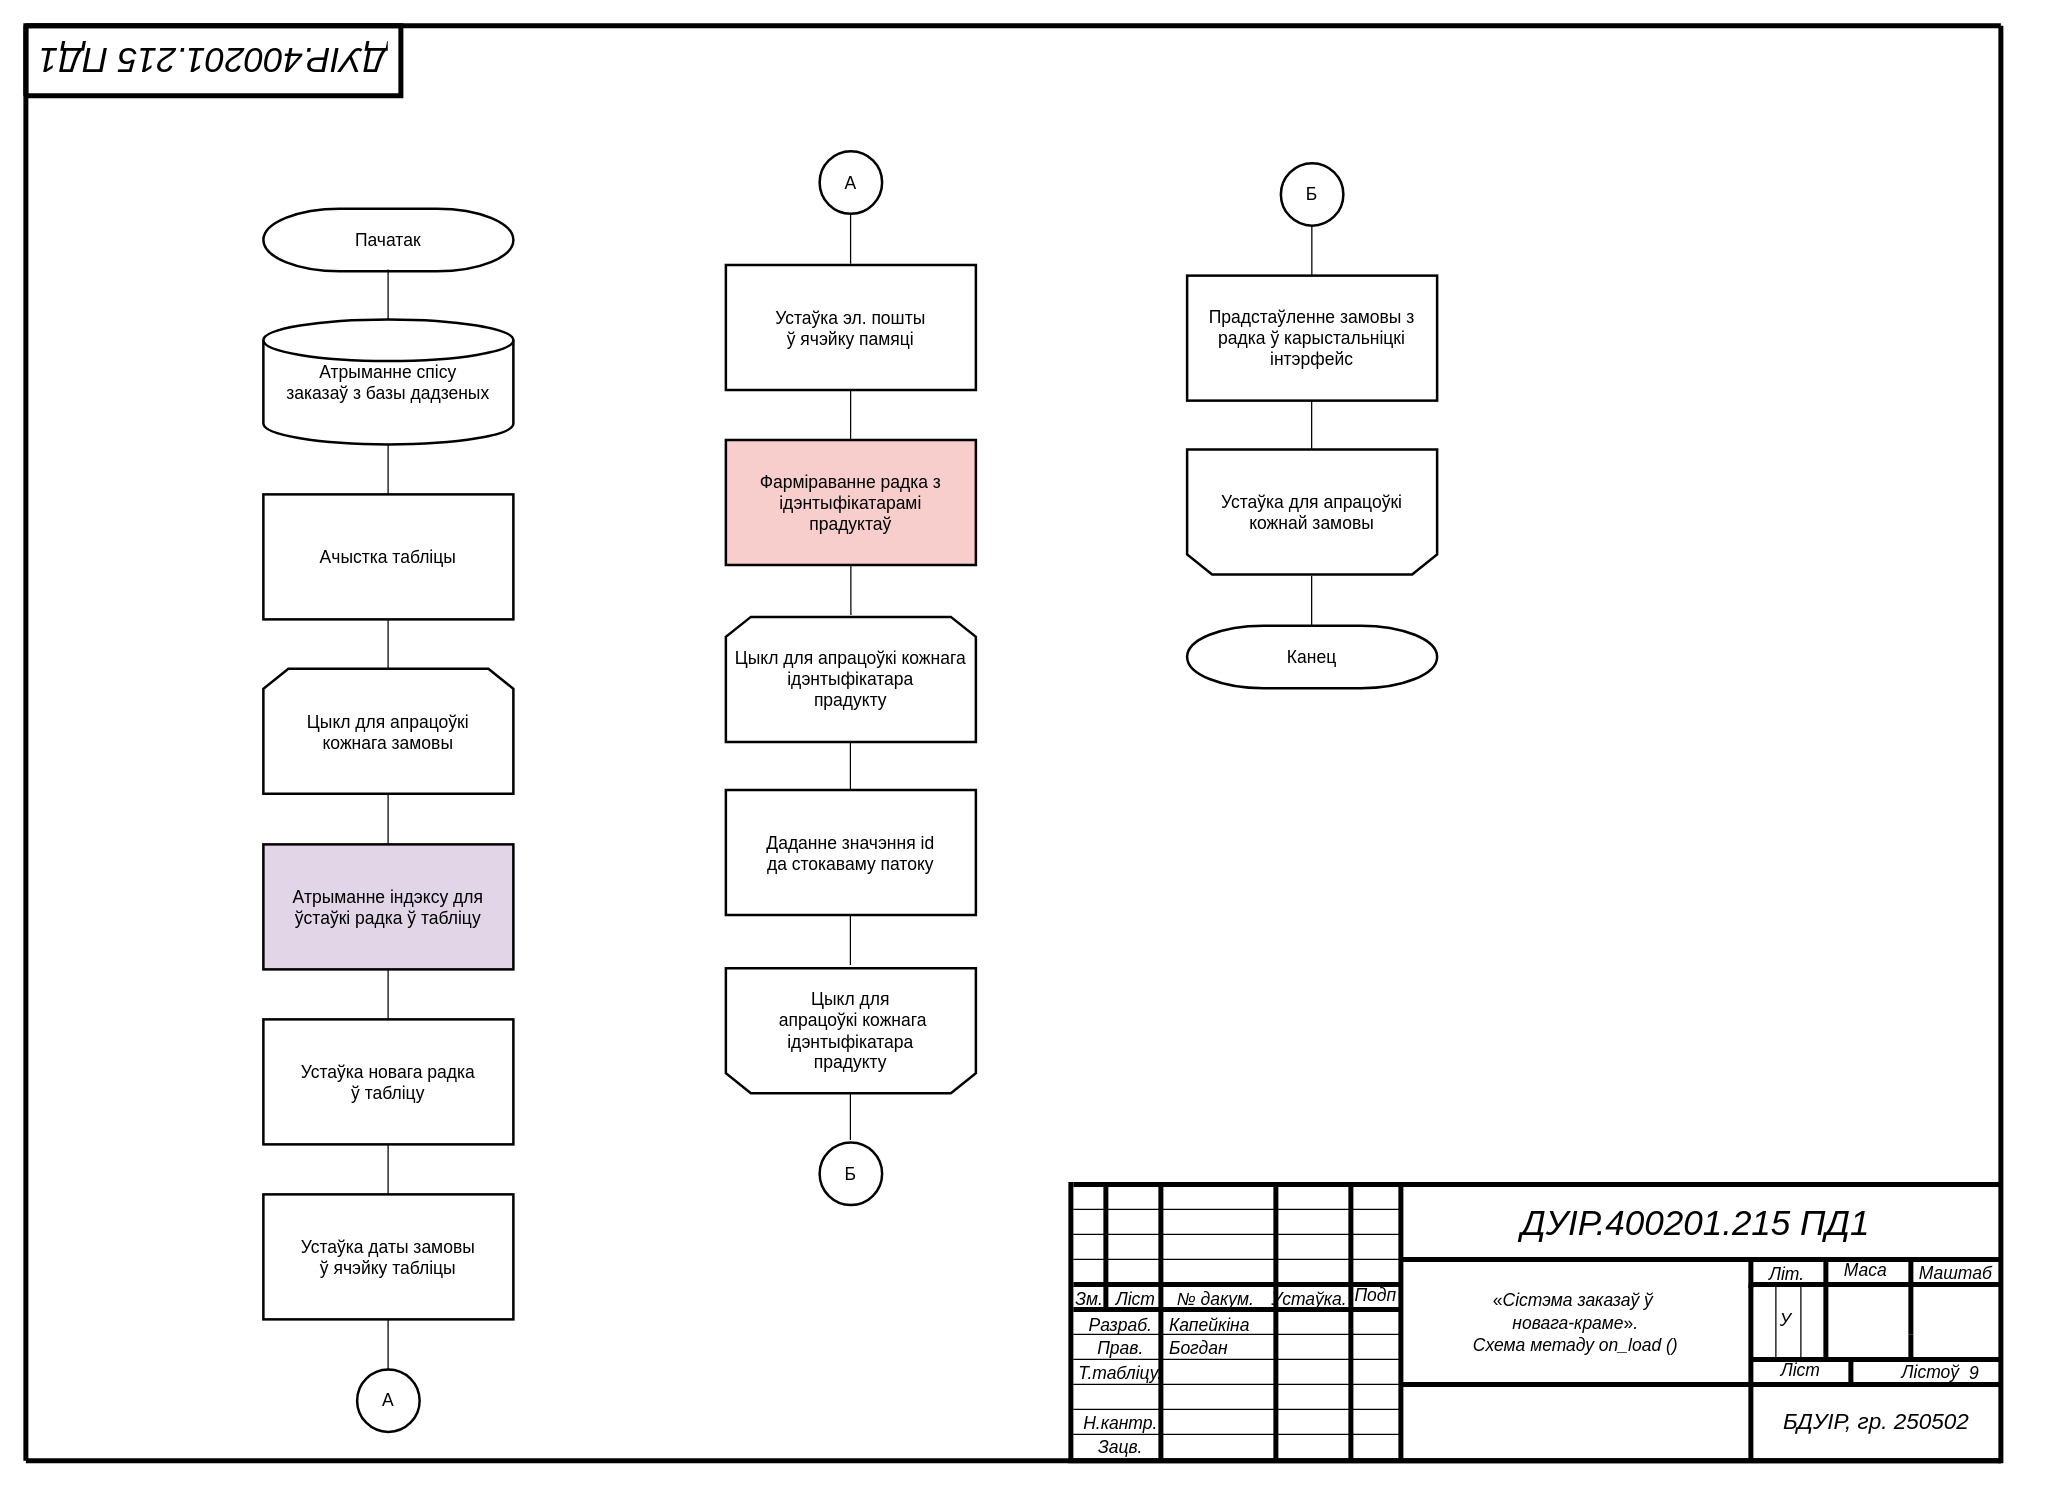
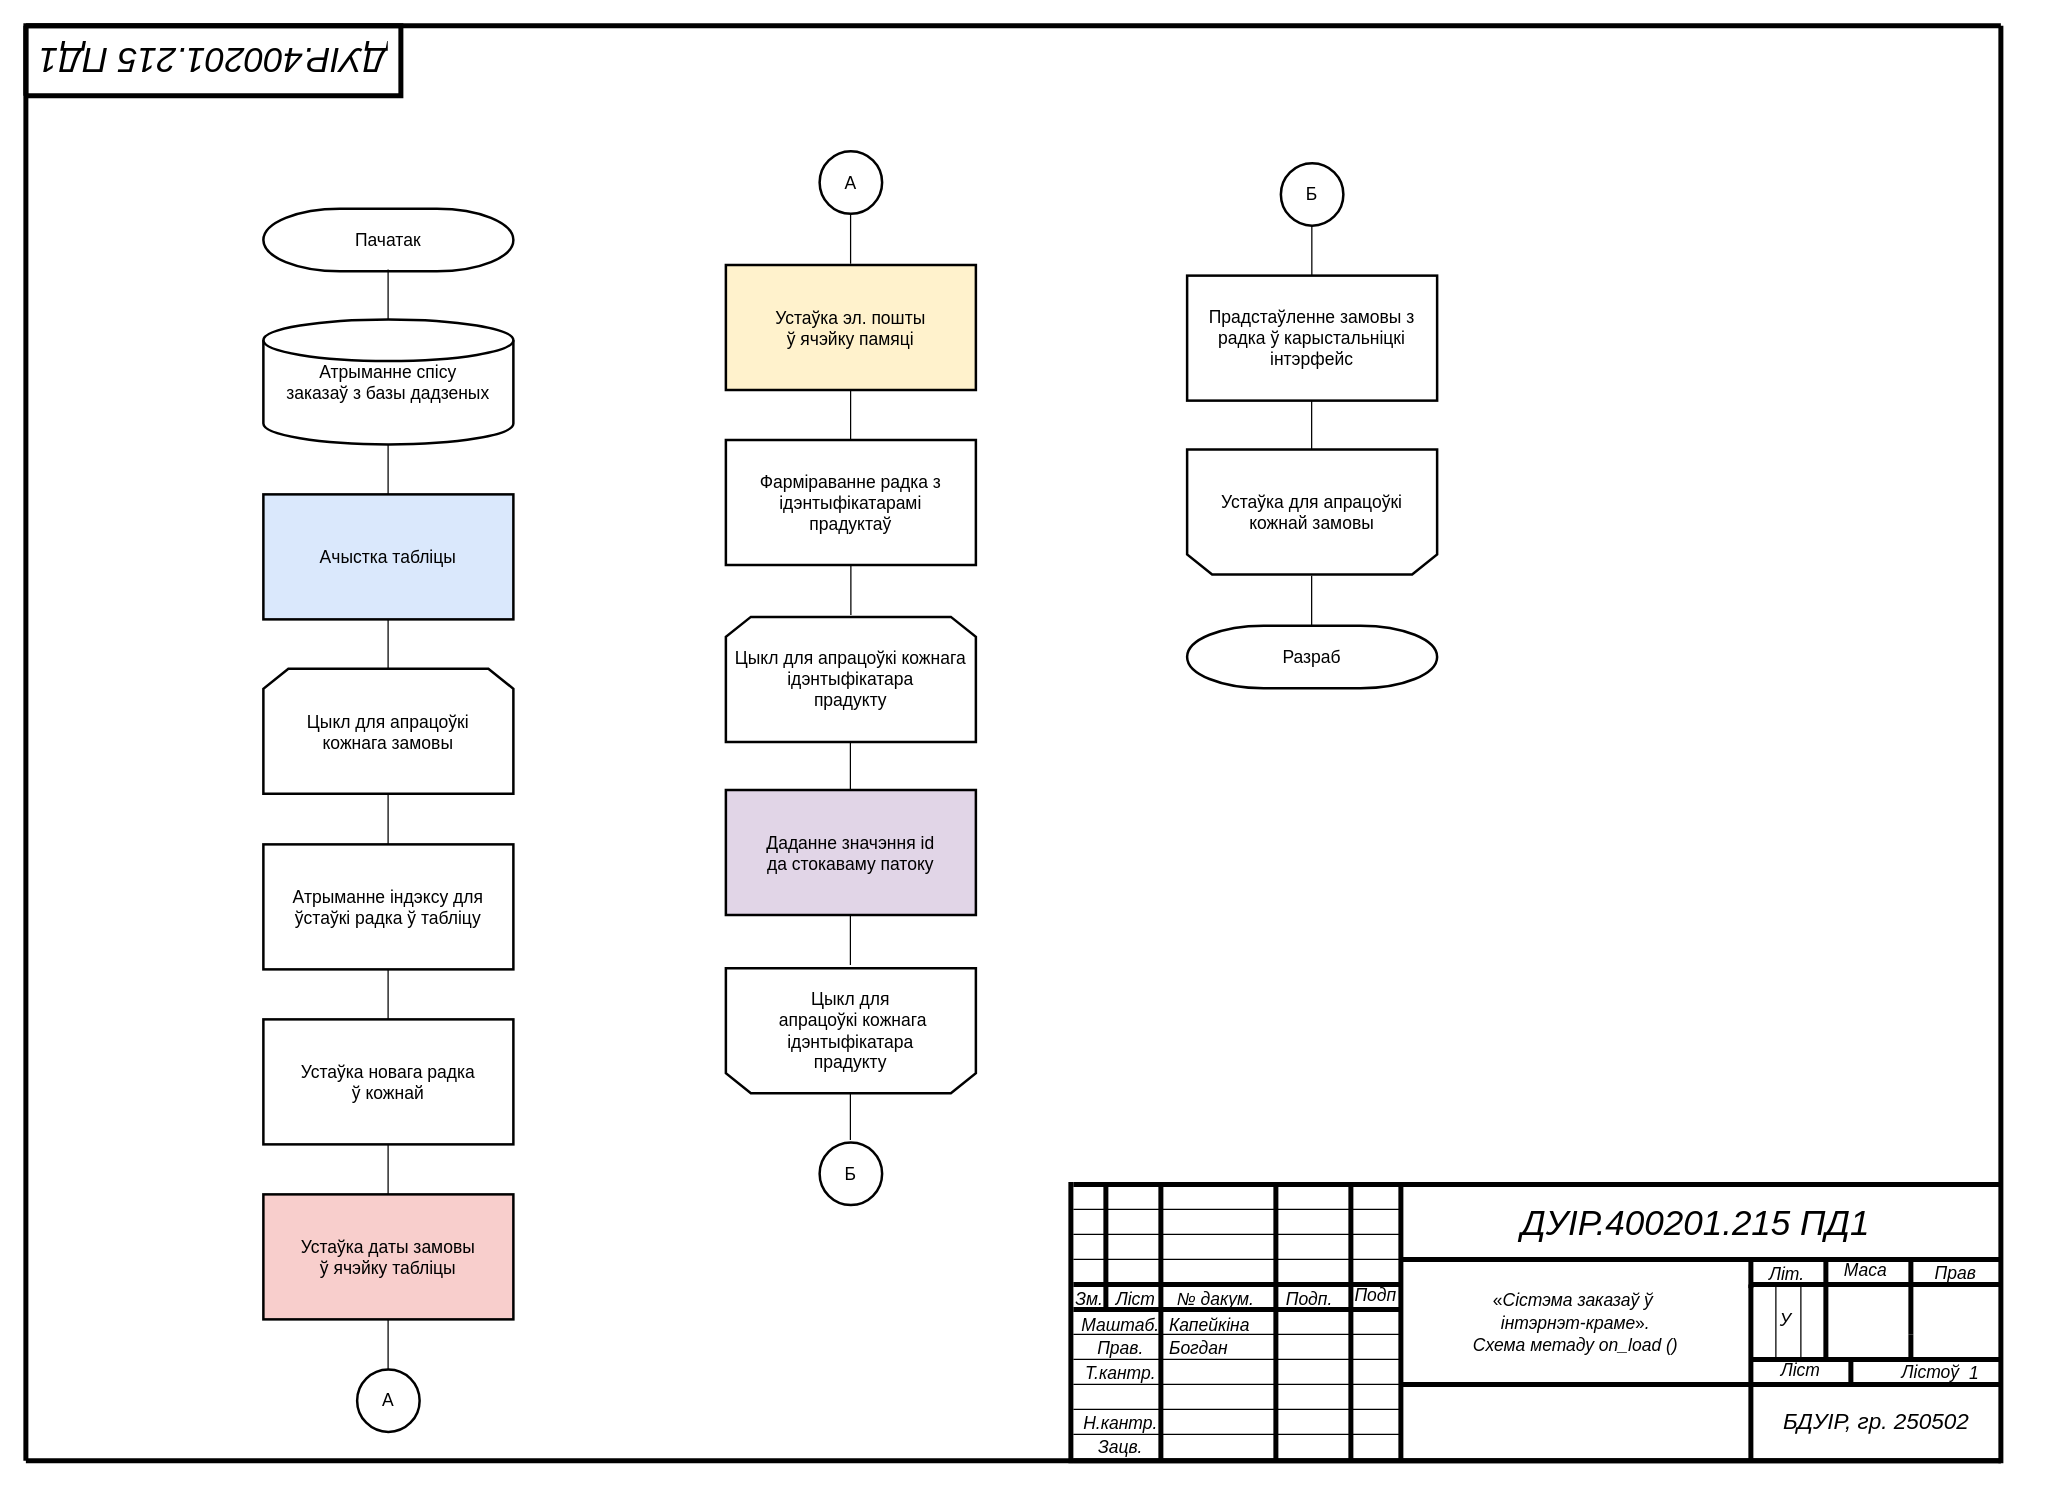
node "Устаўка эл. пошты ў ячэйку памяці": fillcolor #ffffff -> #fff2cc
node "Фарміраванне радка з ідэнтыфікатарамі прадуктаў": fillcolor #f8cecc -> #ffffff
node "Ачыстка табліцы": fillcolor #ffffff -> #dae8fc
node "Канец": label "Канец" -> "Разраб"
node "Даданне значэння id да стокаваму патоку": fillcolor #ffffff -> #e1d5e7
node "Атрыманне індэксу для ўстаўкі радка ў табліцу": fillcolor #e1d5e7 -> #ffffff
node "Устаўка новага радка ў табліцу": label "Устаўка новага радка ў табліцу" -> "Устаўка новага радка ў кожнай"
node "Устаўка даты замовы ў ячэйку табліцы": fillcolor #ffffff -> #f8cecc
node "Маштаб": label "Маштаб" -> "Прав"
node "Устаўка.": label "Устаўка." -> "Подп."
node "«Сістэма заказаў ў новага-краме». Схема метаду on_load ()": label "«Сістэма заказаў ў новага-краме». Схема метаду on_load ()" -> "«Сістэма заказаў ў інтэрнэт-краме». Схема метаду on_load ()"
node "Разраб.": label "Разраб." -> "Маштаб."
node "Т.табліцу.": label "Т.табліцу." -> "Т.кантр."
node "9": label "9" -> "1"
